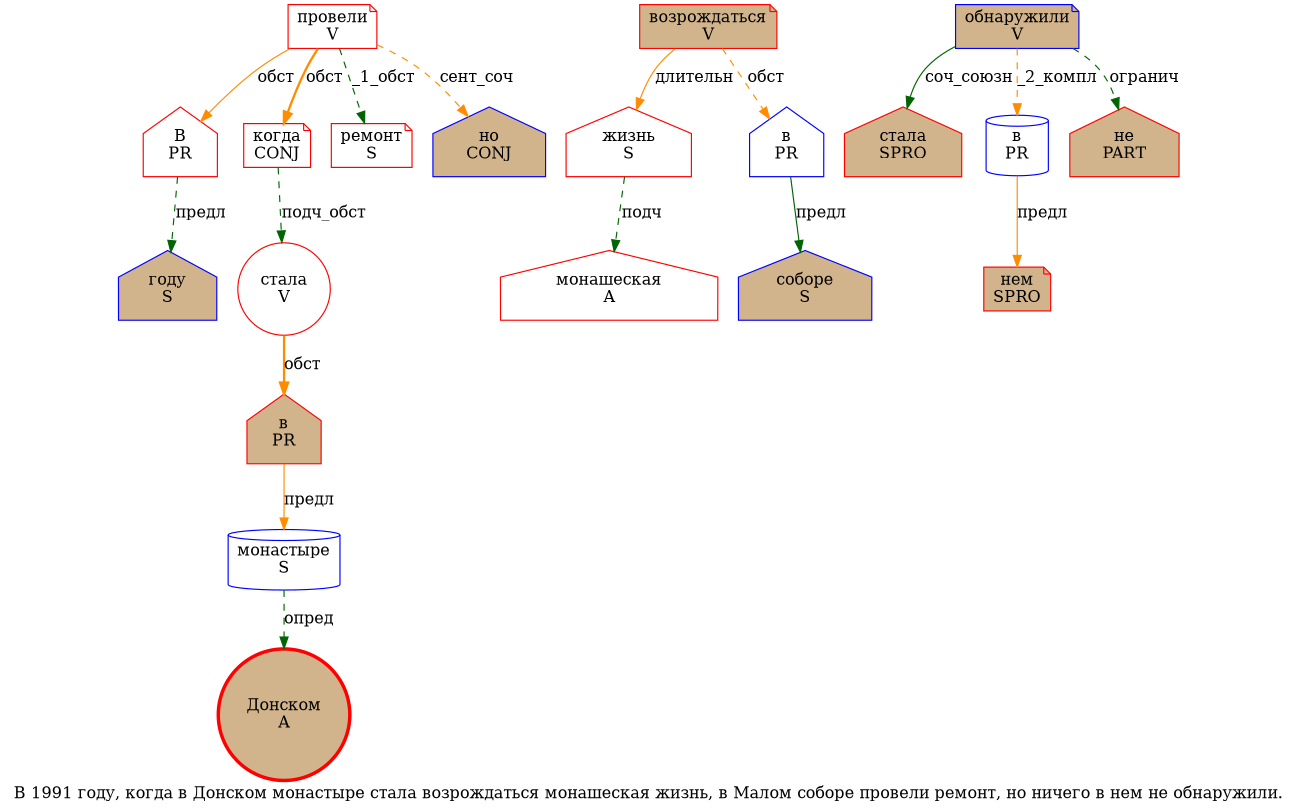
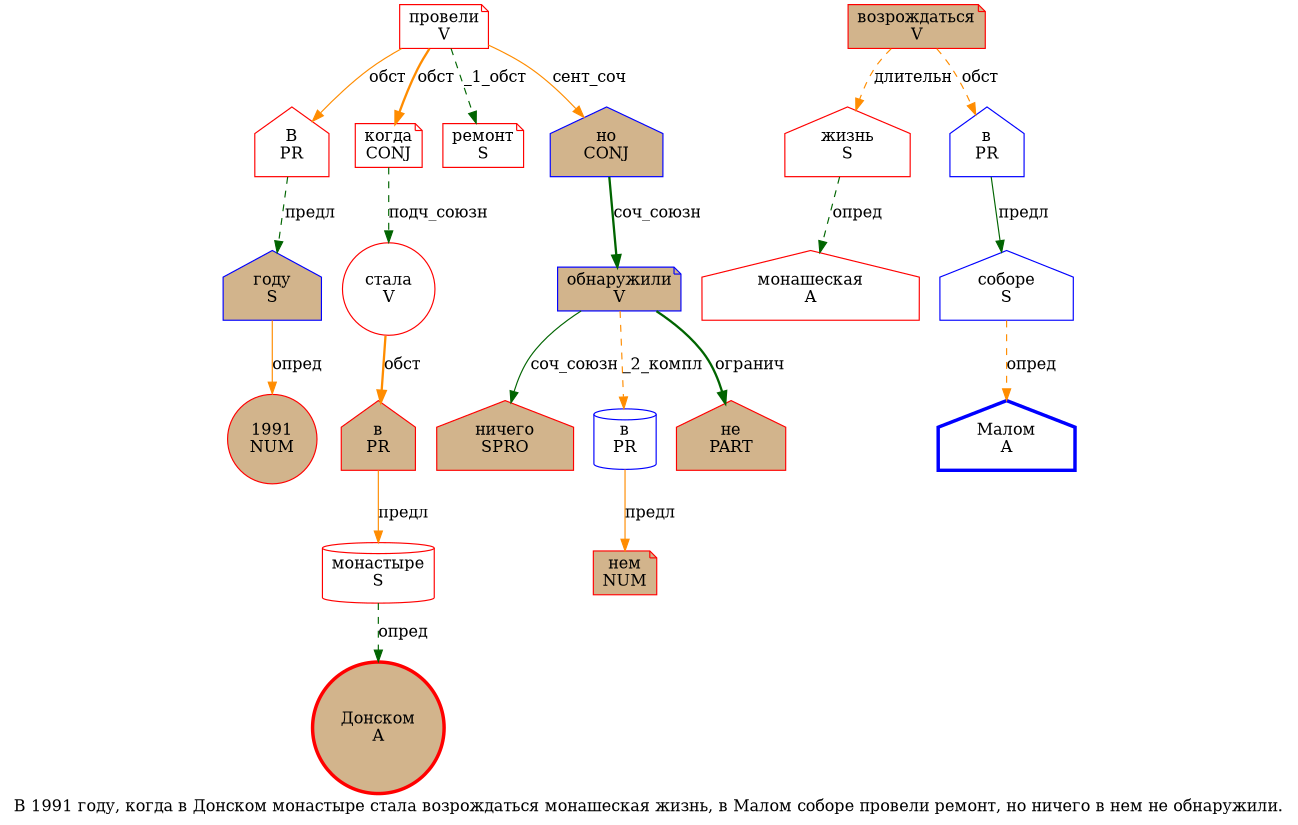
edge "обнаружили V" -> "не PART": style dashed -> bold
edge "провели V" -> "но CONJ": style dashed -> solid
edge "возрождаться V" -> "жизнь S": style solid -> dashed
node "стала SPRO": label "стала SPRO" -> "ничего SPRO"
edge "когда CONJ" -> "стала V": label "подч_обст" -> "подч_союзн"
edge "жизнь S" -> "монашеская A": label "подч" -> "опред"
edge "но CONJ" -> "обнаружили V": added, label "соч_союзн"
node "соборе S": fillcolor tan -> white
node "нем SPRO": label "нем SPRO" -> "нем NUM"
node "1991 NUM": added
node "Малом A": added
node "монастыре S": color blue -> red
